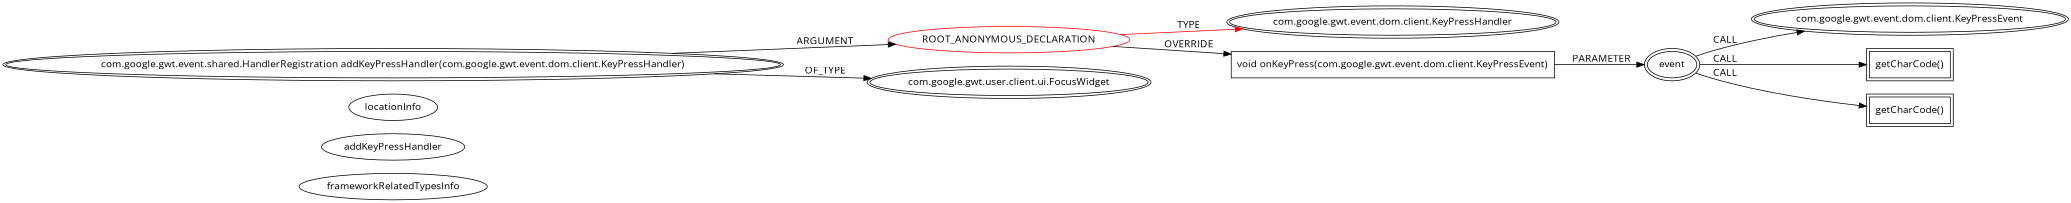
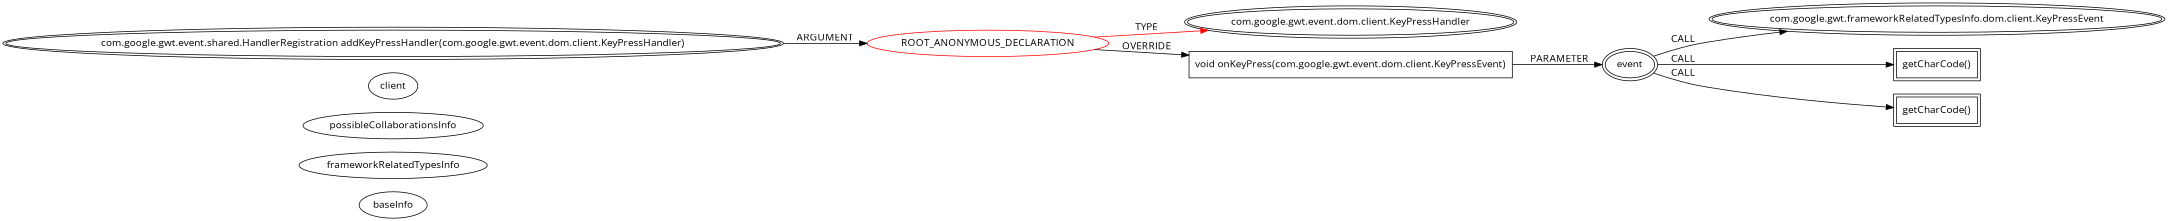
node "com.google.gwt.event.dom.client.KeyPressEvent": label "com.google.gwt.event.dom.client.KeyPressEvent" -> "com.google.gwt.frameworkRelatedTypesInfo.dom.client.KeyPressEvent"
node "com.google.gwt.user.client.ui.FocusWidget": removed
node "locationInfo": label "locationInfo" -> "client"
node "addKeyPressHandler": label "addKeyPressHandler" -> "possibleCollaborationsInfo"
node "baseInfo": added
